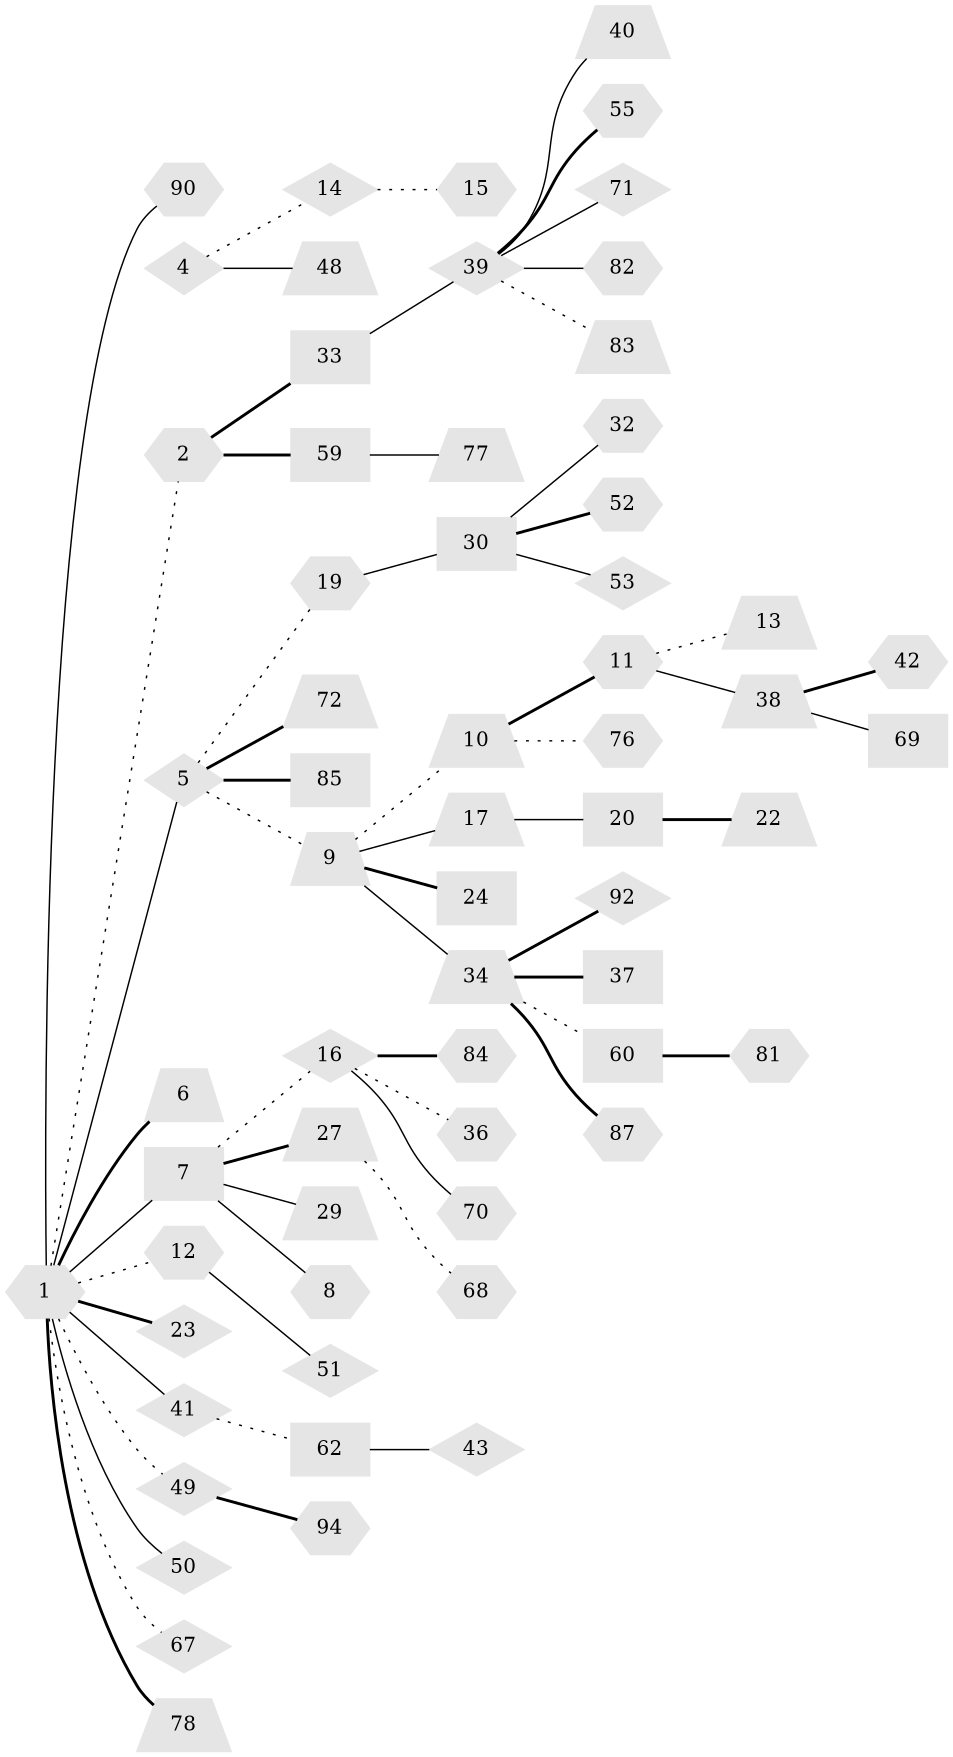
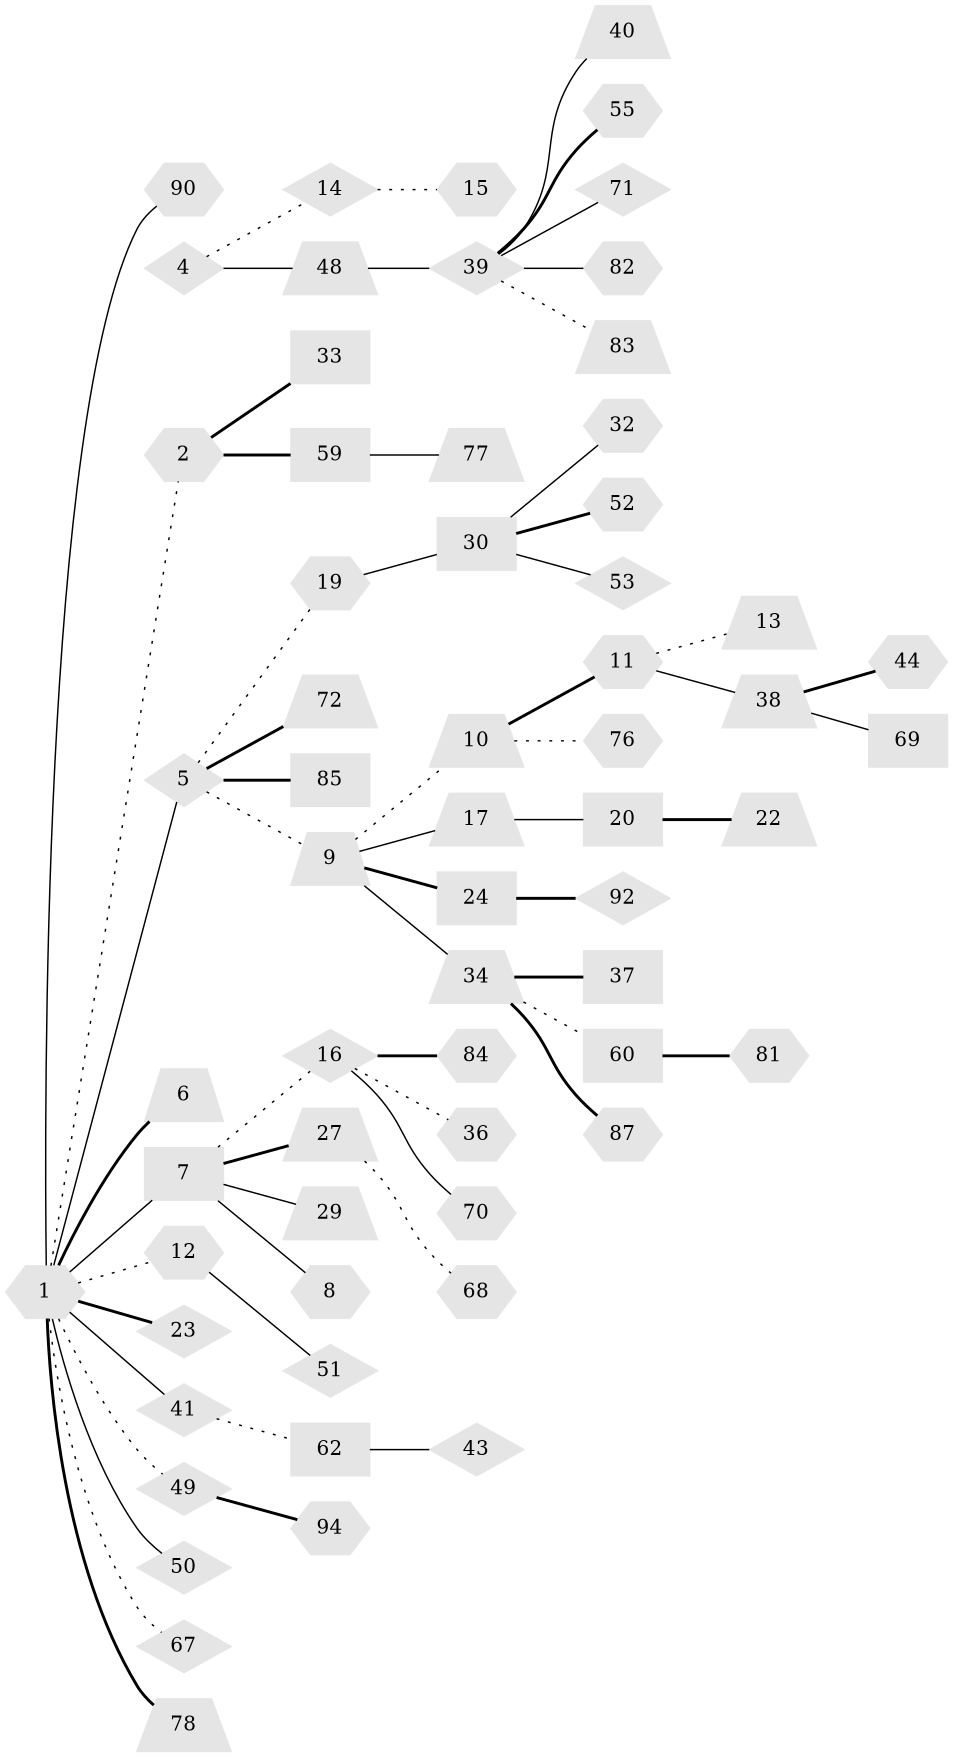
edge "39" -- "33": now "39" -- "48"
node "42": label "42" -> "44"
edge "92" -- "34": now "92" -- "24"
